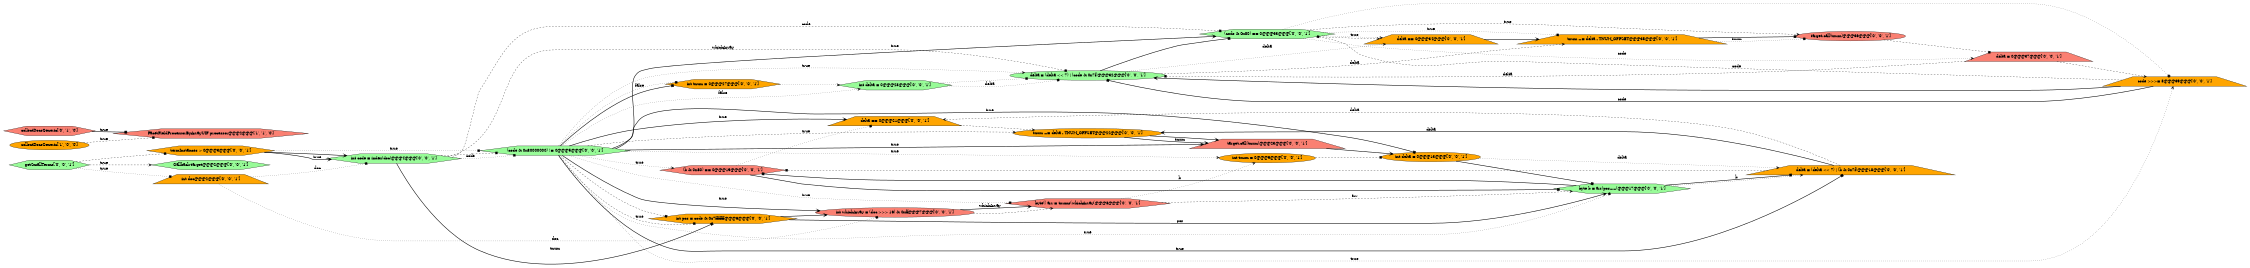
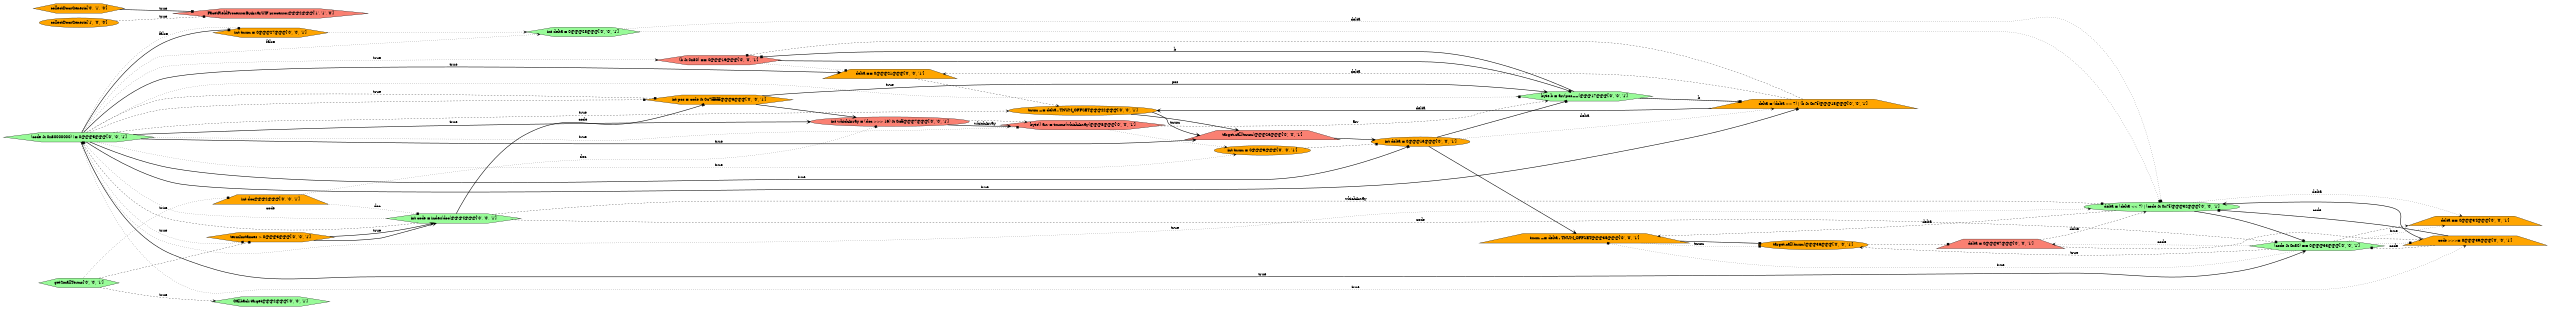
node "target.call(tnum)@@@36@@@['0', '0', '1']": fillcolor salmon -> orange
edge "delta == 0@@@34@@@['0', '0', '1']" -> "tnum += delta - TNUM_OFFSET@@@35@@@['0', '0', '1']": now "int delta = 0@@@13@@@['0', '0', '1']" -> "tnum += delta - TNUM_OFFSET@@@35@@@['0', '0', '1']"
edge "delta = 0@@@37@@@['0', '0', '1']" -> "delta = (delta << 7) | (code & 0x7f)@@@32@@@['0', '0', '1']": arrowhead box -> vee
node "collectDocsGeneric['0', '1', '0']": fillcolor salmon -> orange
edge "termInstances > 0@@@3@@@['0', '0', '1']" -> "(code & 0x80000000) != 0@@@5@@@['0', '0', '1']": reversed
edge "int code = index(doc(@@@4@@@['0', '0', '1']" -> "int pos = code & 0x7fffffff@@@6@@@['0', '0', '1']": label "tnum" -> "code"
